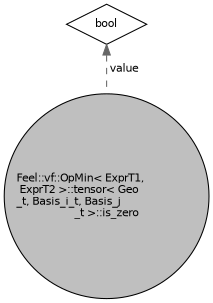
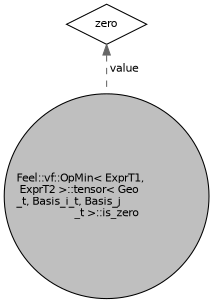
node "bool": label "bool" -> "zero"
